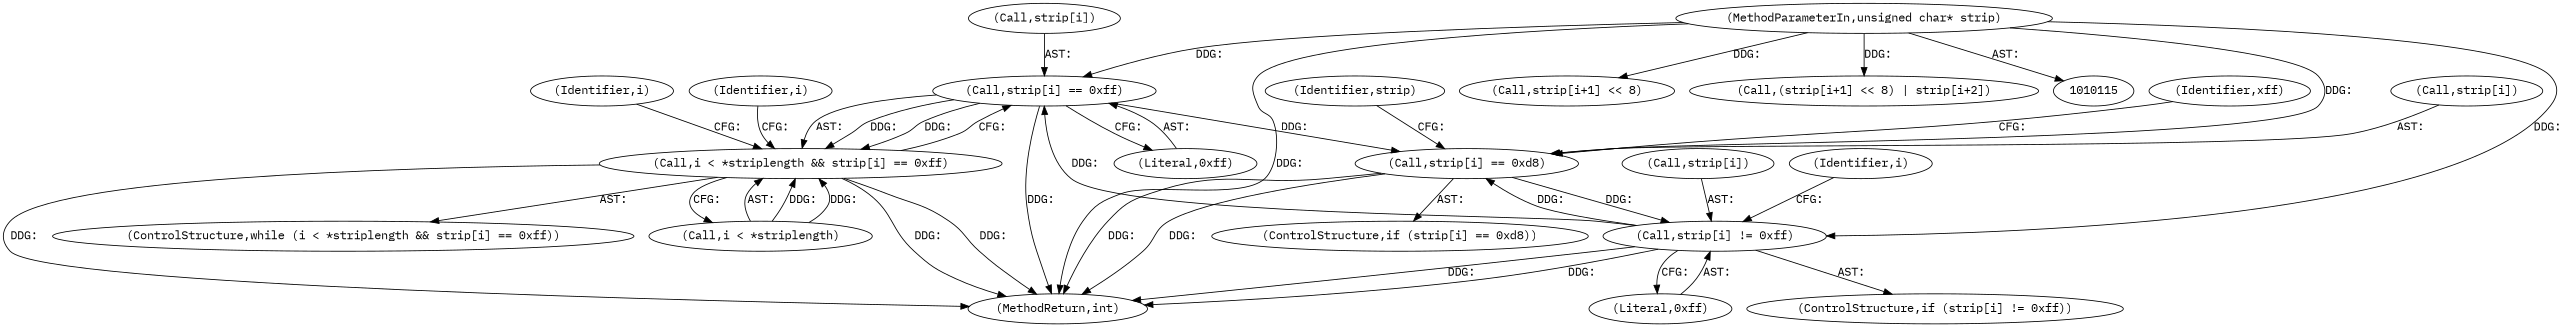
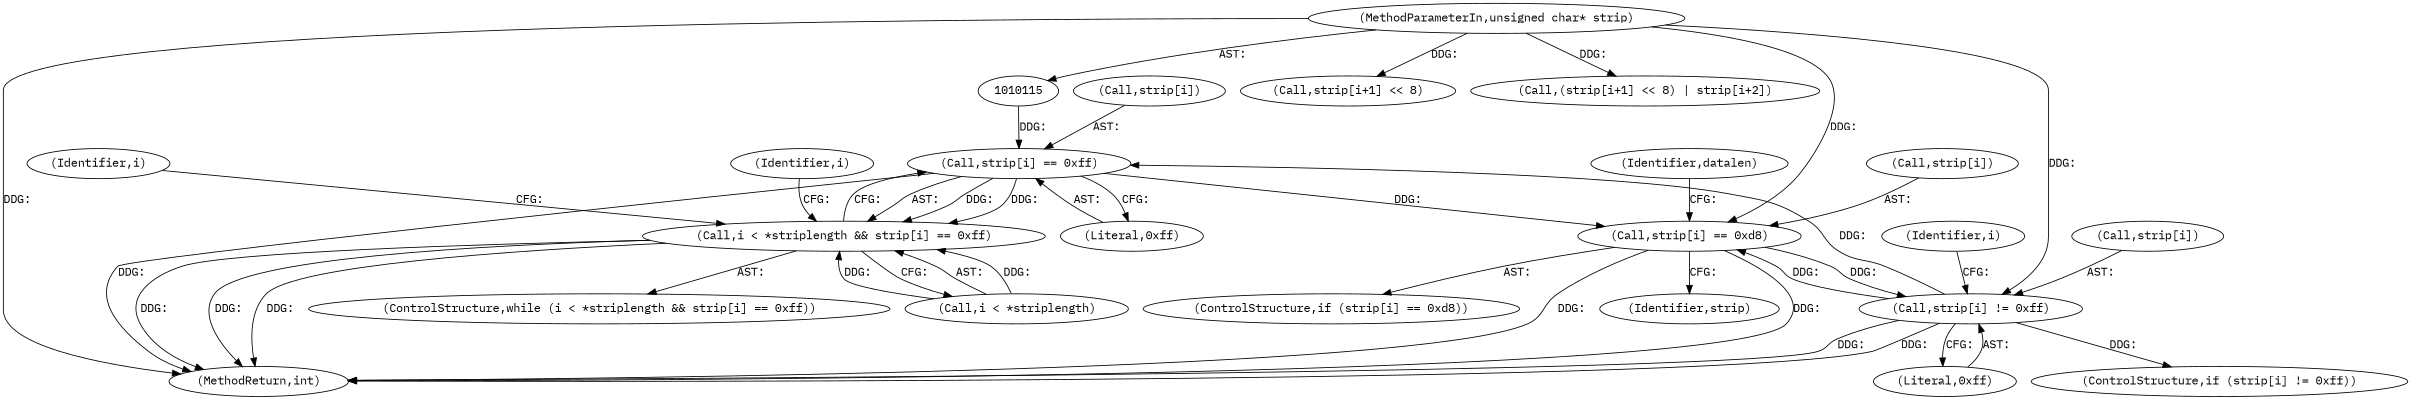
edge "(MethodParameterIn,unsigned char* strip)" -> "(Call,strip[i] == 0xff)": now "1010115" -> "(Call,strip[i] == 0xff)"
node "(Identifier,xff)": label "(Identifier,xff)" -> "(Identifier,datalen)"
edge "(Identifier,strip)" -> "(Call,strip[i] == 0xd8)": reversed
edge "(Call,strip[i] != 0xff)" -> "(ControlStructure,if (strip[i] != 0xff))": label "AST: " -> "DDG: "
